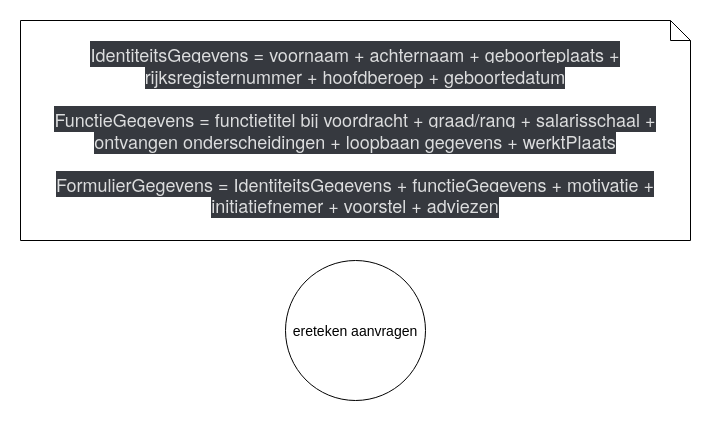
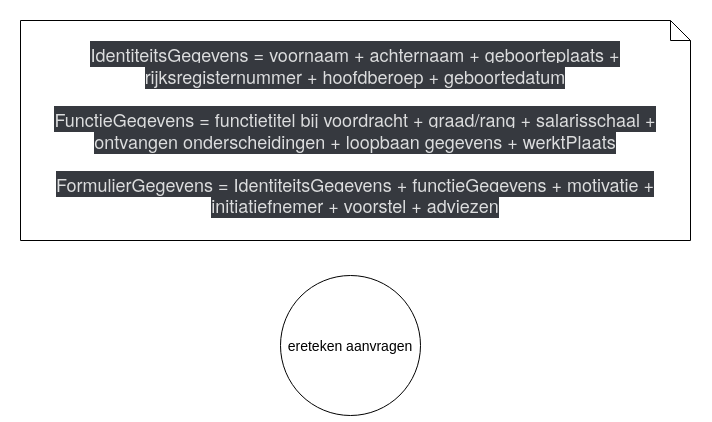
node "ereteken aanvragen": moved (356, 331) -> (351, 346)
